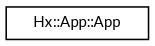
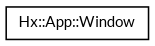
node "Hx::App::App": label "Hx::App::App" -> "Hx::App::Window"
